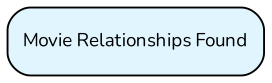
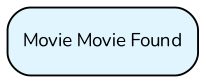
node "Movie Relationships Found": label "Movie Relationships Found" -> "Movie Movie Found"
